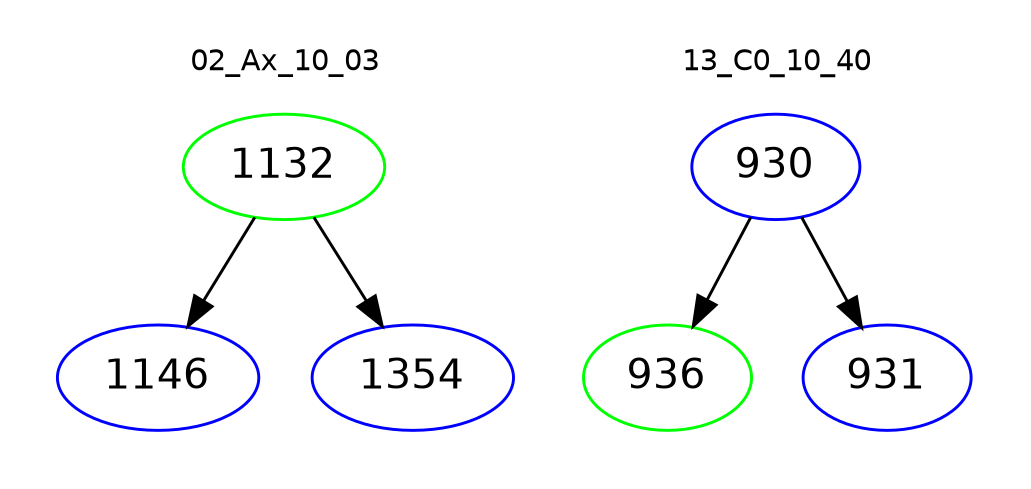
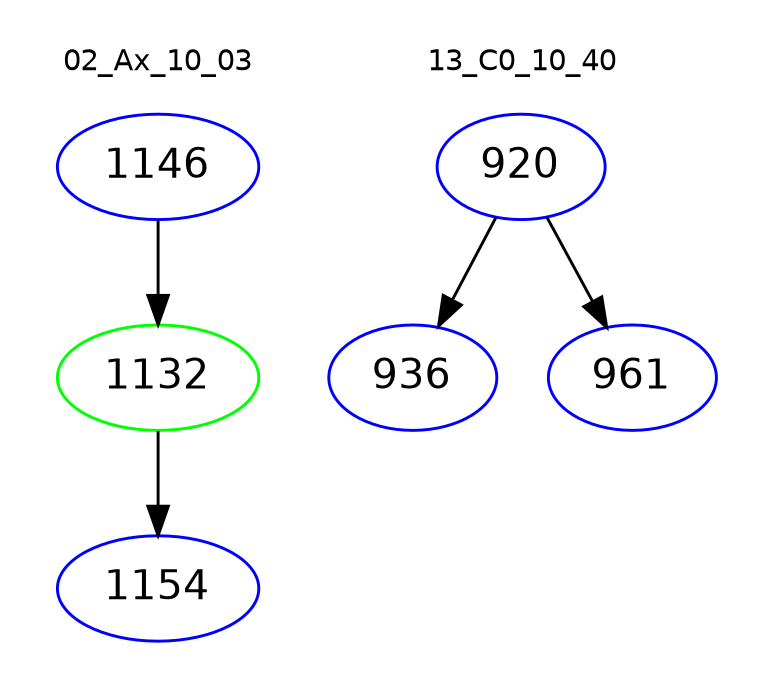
node "930": label "930" -> "920"
edge "1132" -> "1146": reversed
node "1354": label "1354" -> "1154"
node "936": color green -> blue
node "931": label "931" -> "961"
